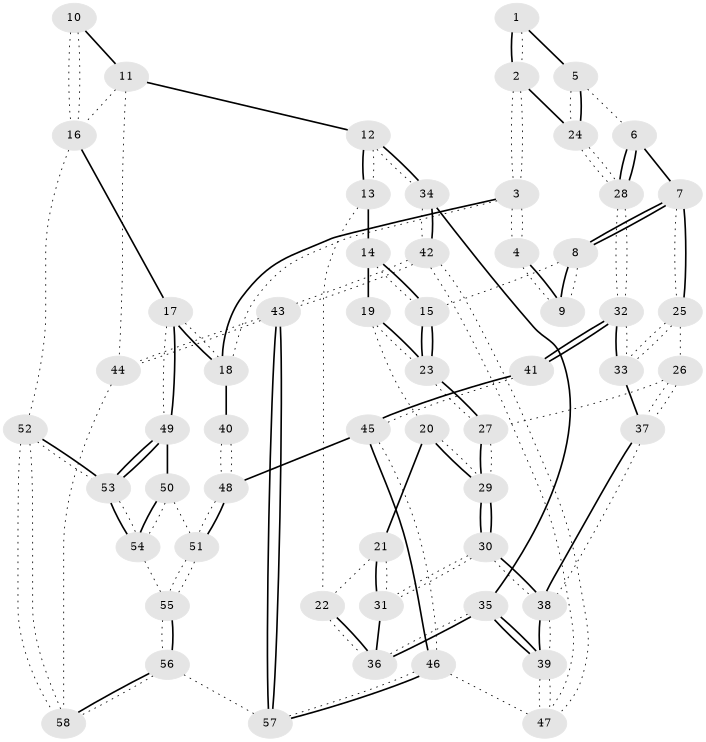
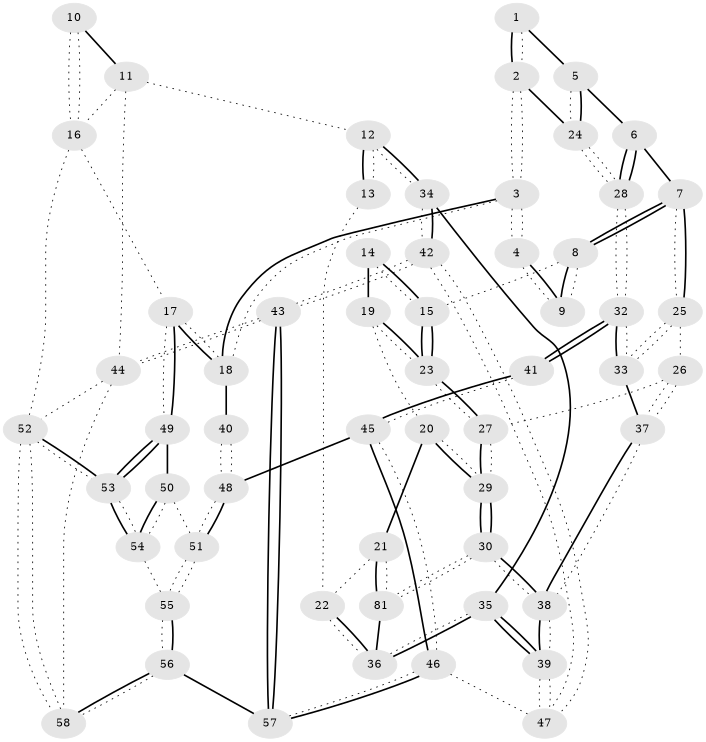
edge "11" -- "12": style bold -> dotted
edge "5" -- "6": style dotted -> bold
edge "16" -- "17": style bold -> dotted
edge "13" -- "14": removed
edge "44" -- "52": added
node "31": label "31" -> "81"
edge "56" -- "57": style dotted -> bold
